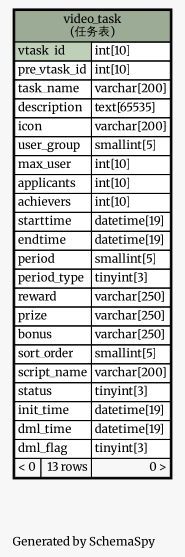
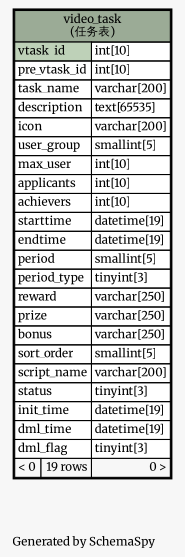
node "video_task": text "13 rows" -> "19 rows"
